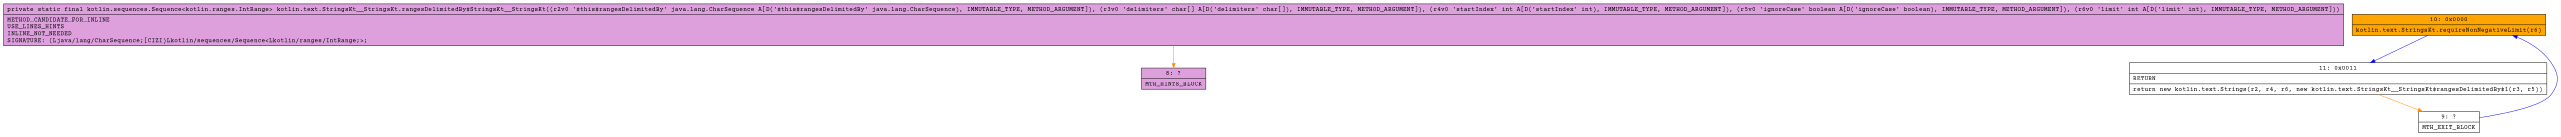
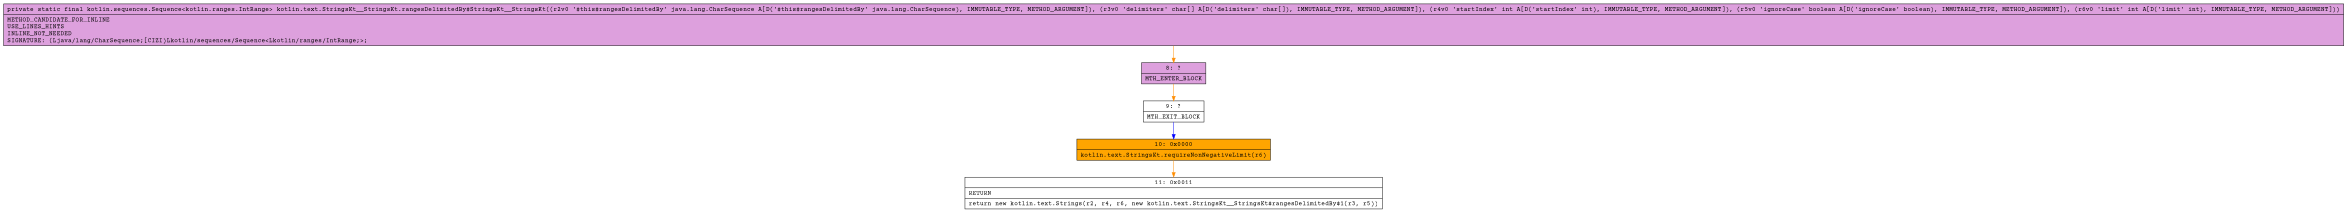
edge "10: 0x0000" -> "11: 0x0011": color blue -> darkorange
node "8: ?": text "MTH_HINTS_BLOCK" -> "MTH_ENTER_BLOCK"
edge "11: 0x0011" -> "9: ?": now "8: ?" -> "9: ?"
